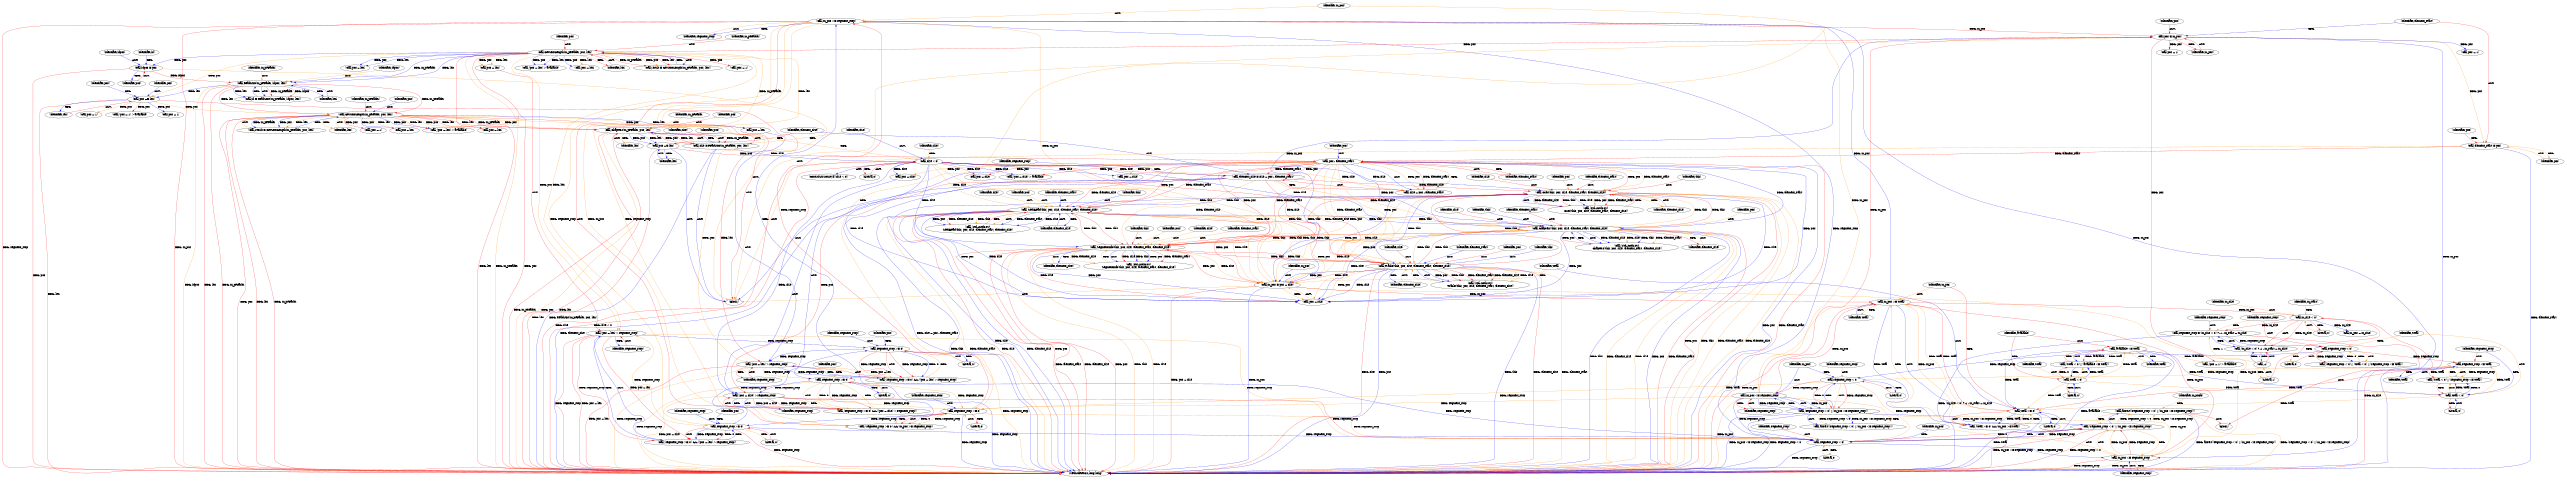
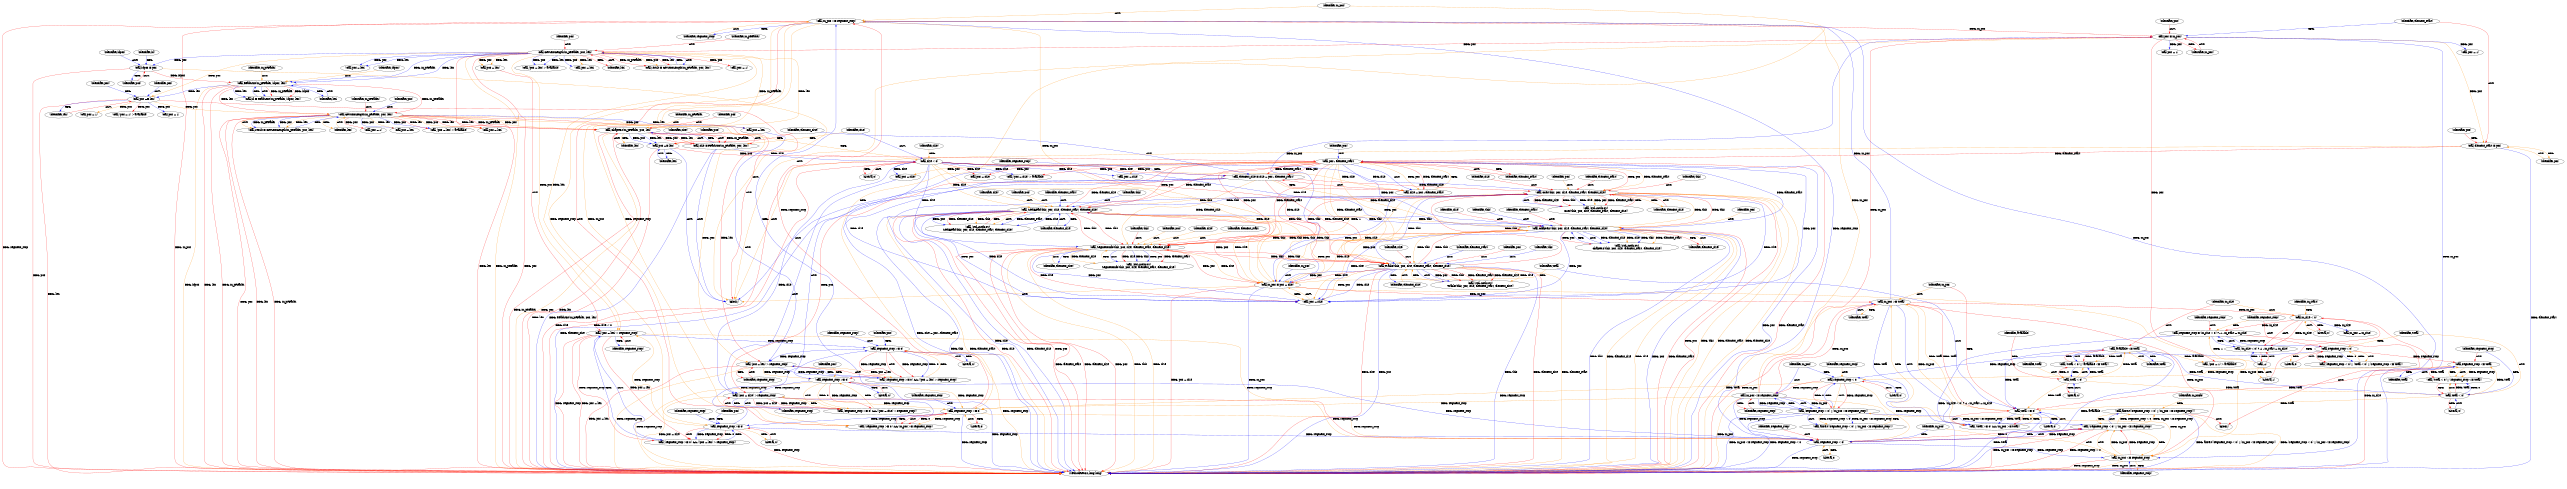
node "(ControlStructure,if (size < 0))": removed
edge "(Call,pos - element_start)" -> "(Call,m_pos = pos + size)": label "DDG: pos" -> "DDG: 1"
edge "(Identifier,available)" -> "(Call,available <= total)": now "(Identifier,m_size)" -> "(Call,available <= total)"
